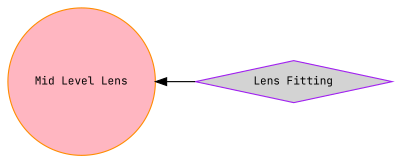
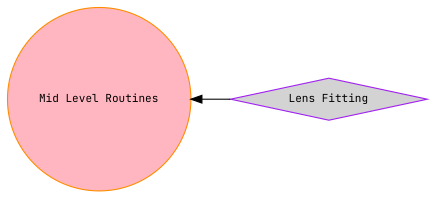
node "Mid Level Lens": label "Mid Level Lens" -> "Mid Level Routines"
